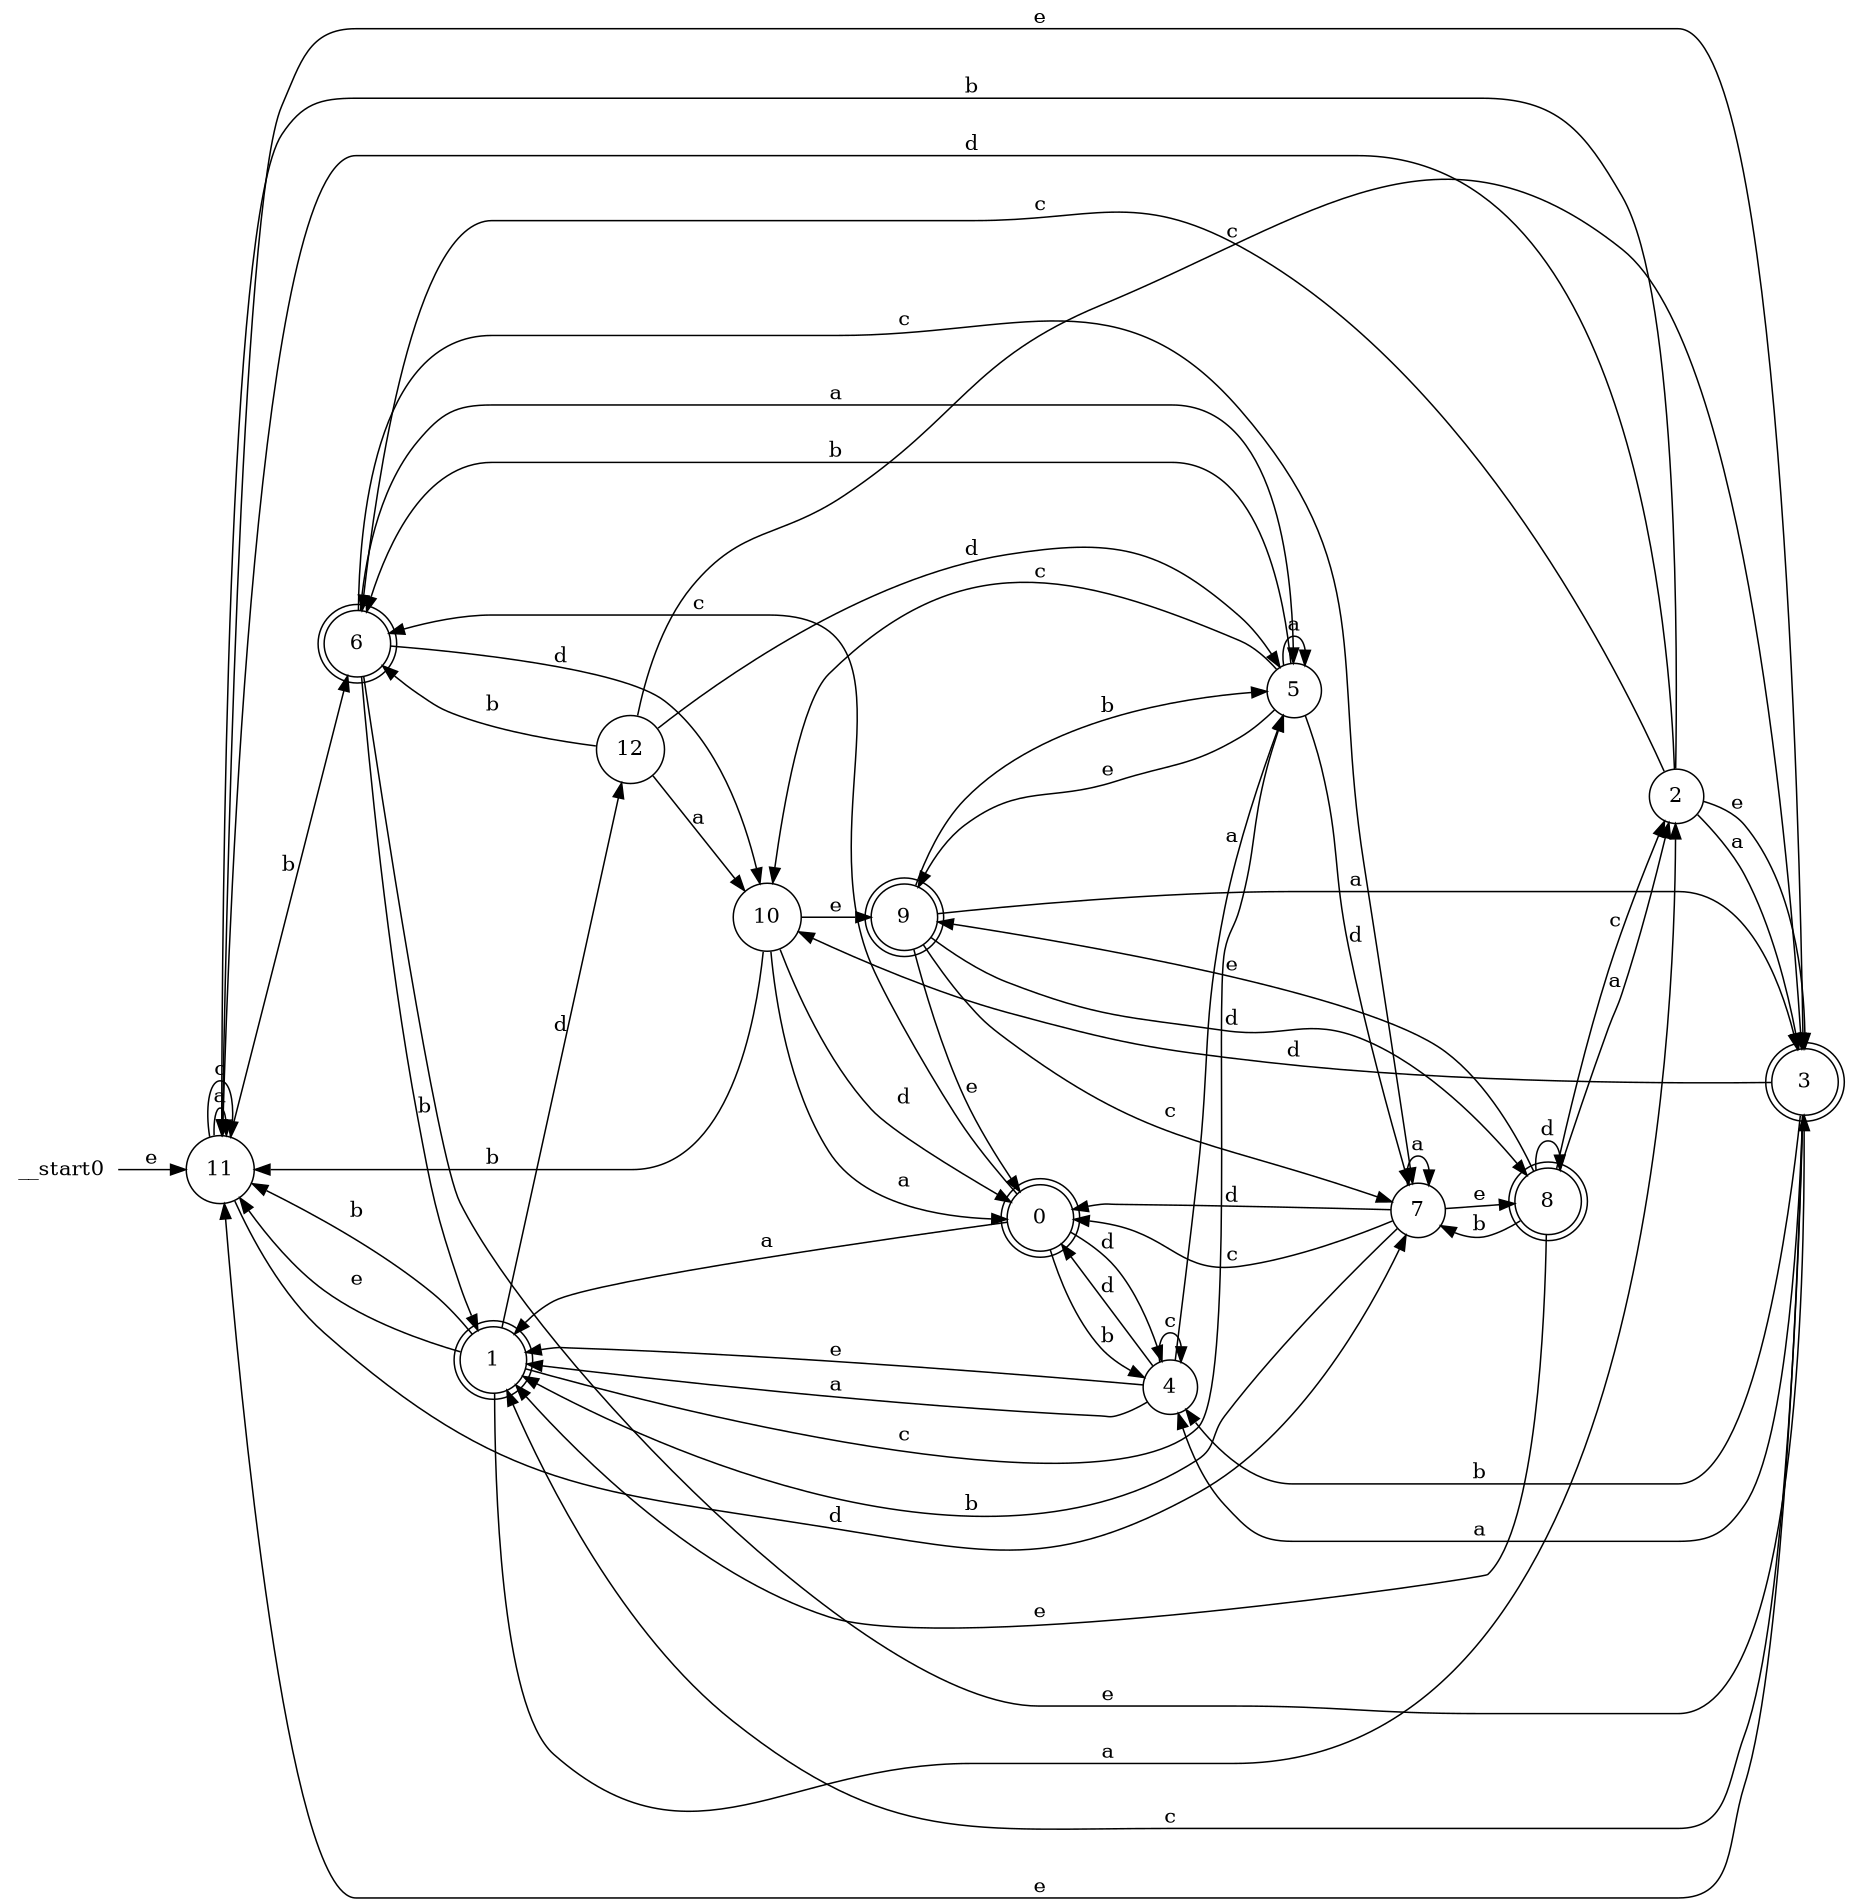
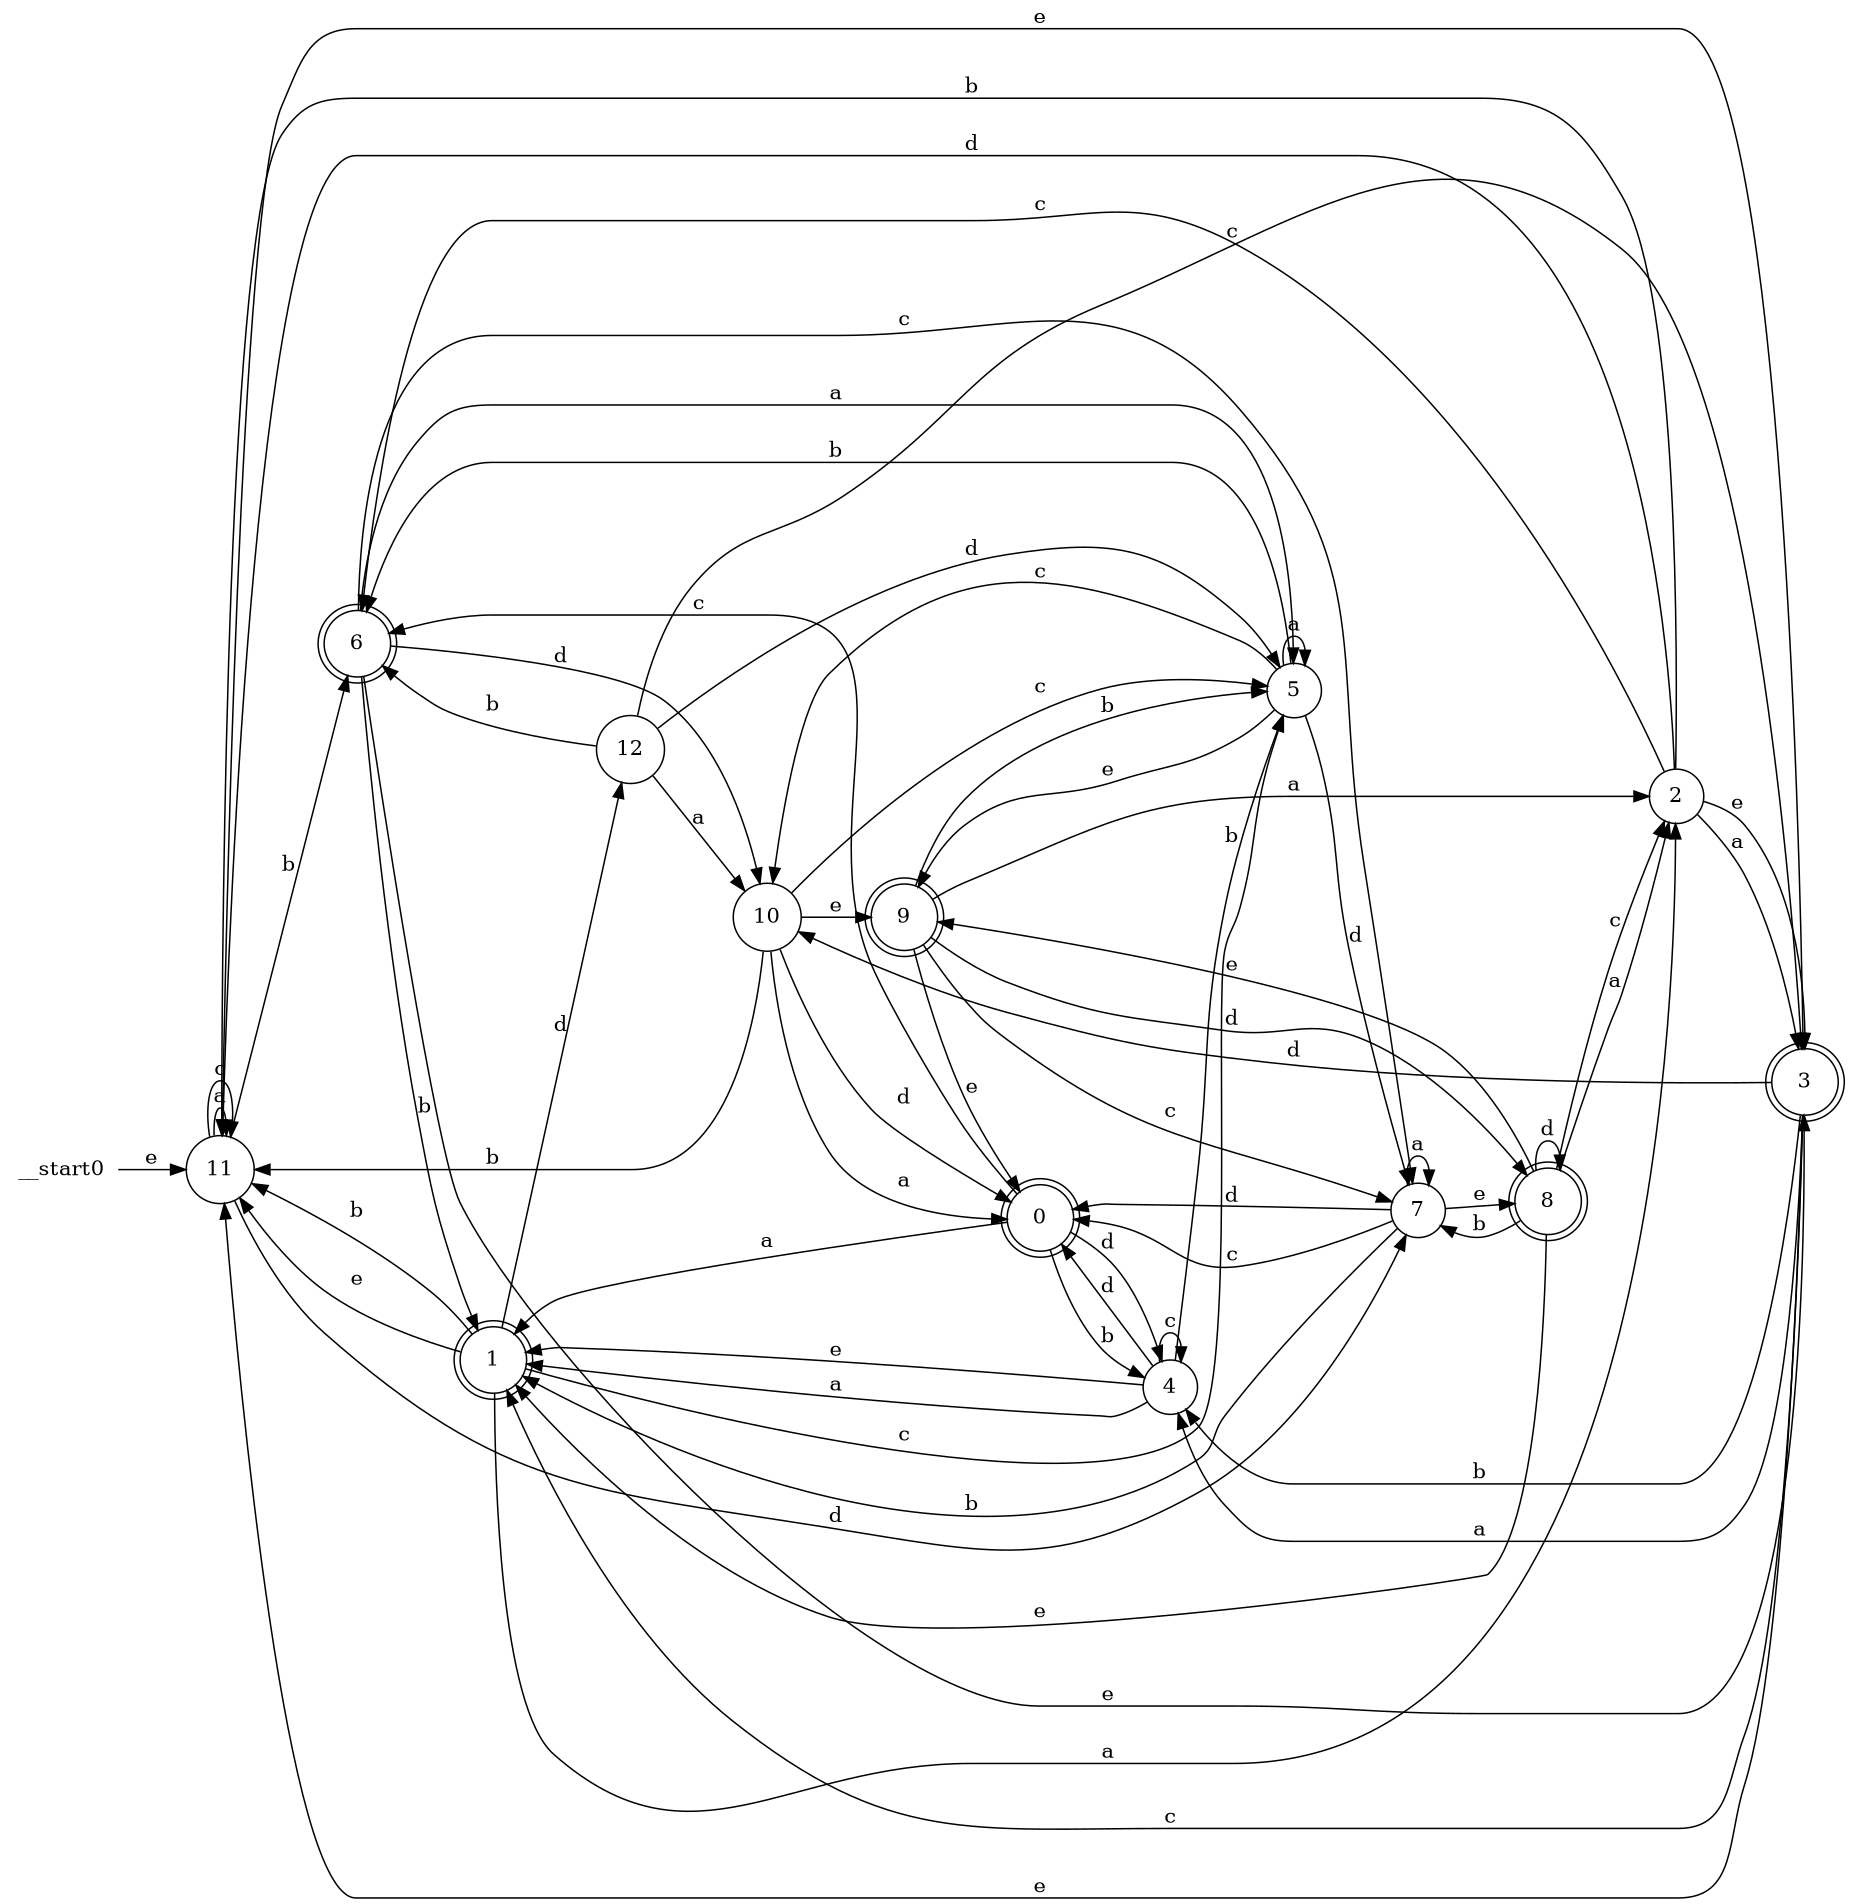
edge "10" -> "5": added, label "c"
edge "4" -> "5": label "a" -> "b"
edge "9" -> "3": now "9" -> "2"
